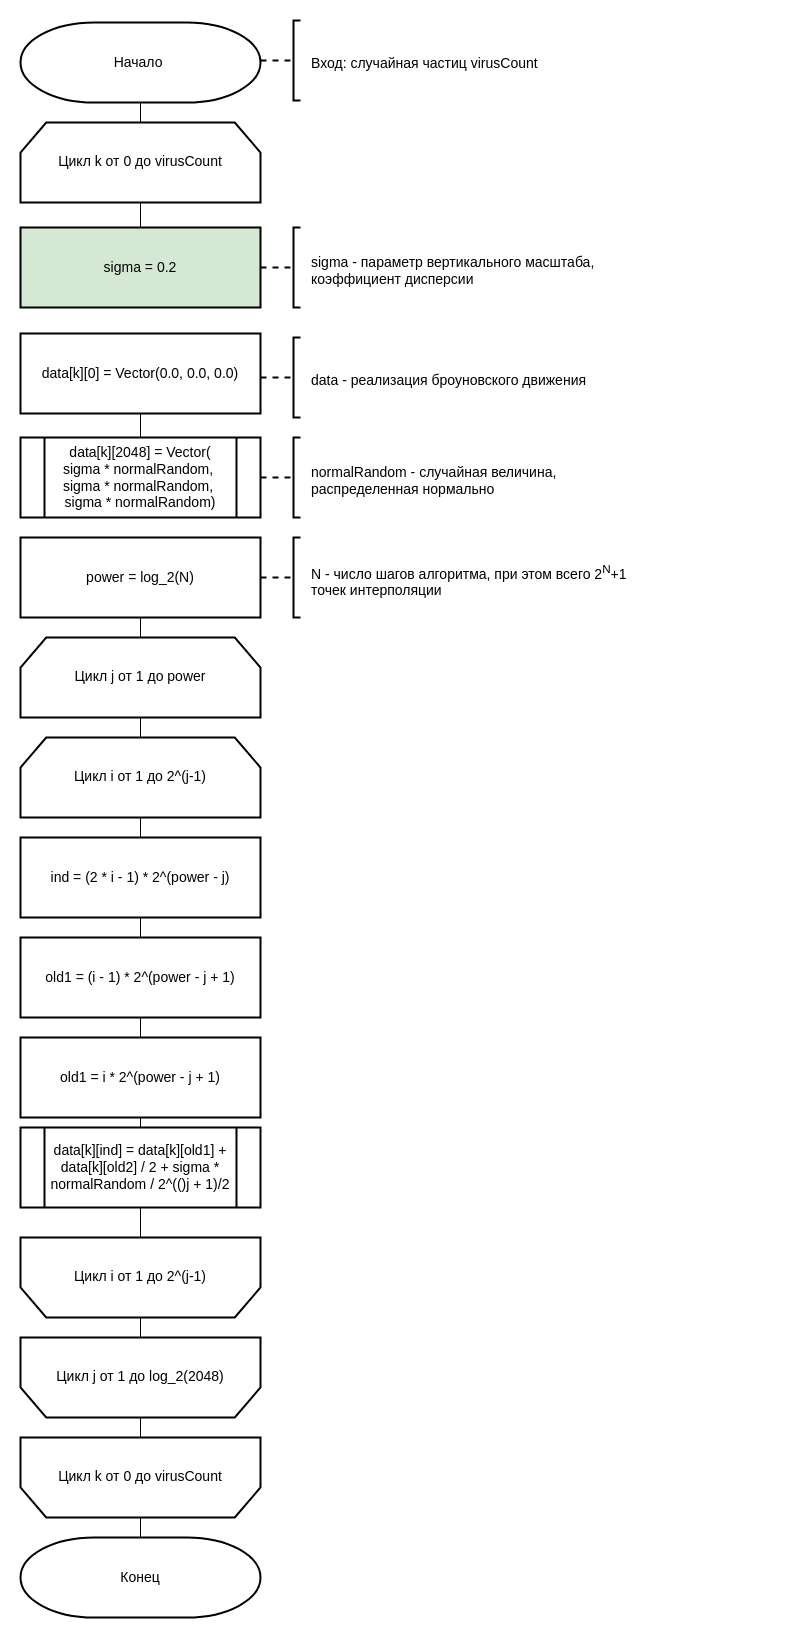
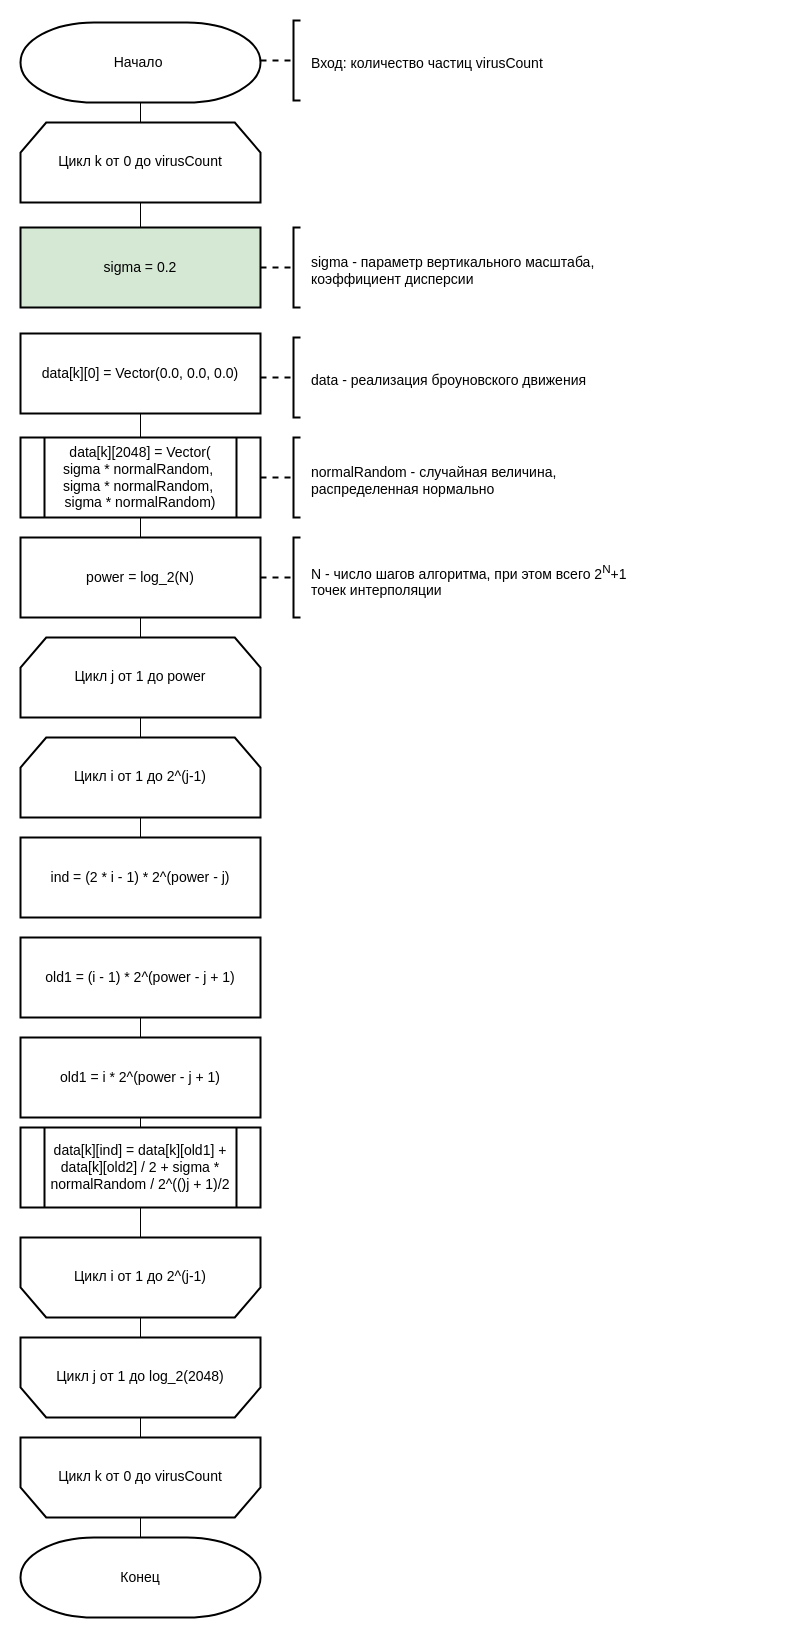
node "Вход: случайная частиц virusCount": label "Вход: случайная частиц virusCount" -> "Вход: количество частиц virusCount"
edge "data[k][2048] = Vector( sigma * normalRandom, sigma * normalRandom, sigma * normalRandom)" -- "power = log_2(N)": added
edge "ind = (2 * i - 1) * 2^(power - j)" -- "old1 = (i - 1) * 2^(power - j + 1)": removed
